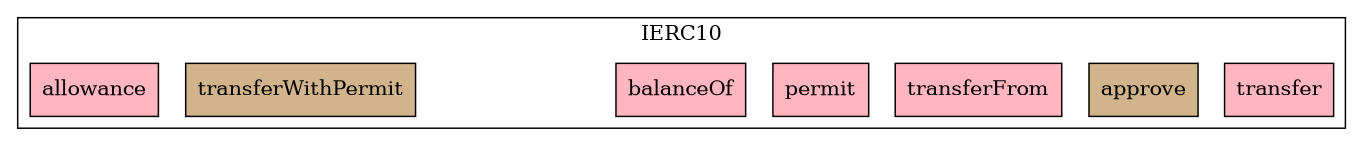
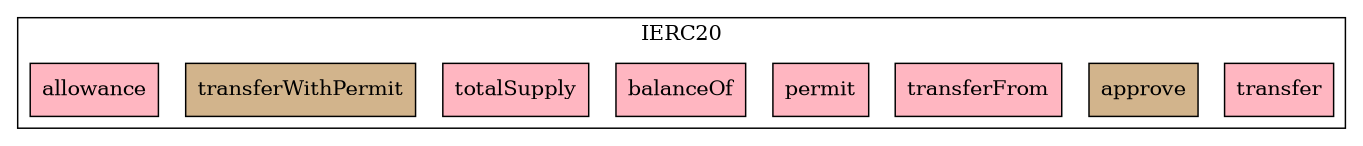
cluster "IERC10": label "IERC10" -> "IERC20"
node "totalSupply": added
